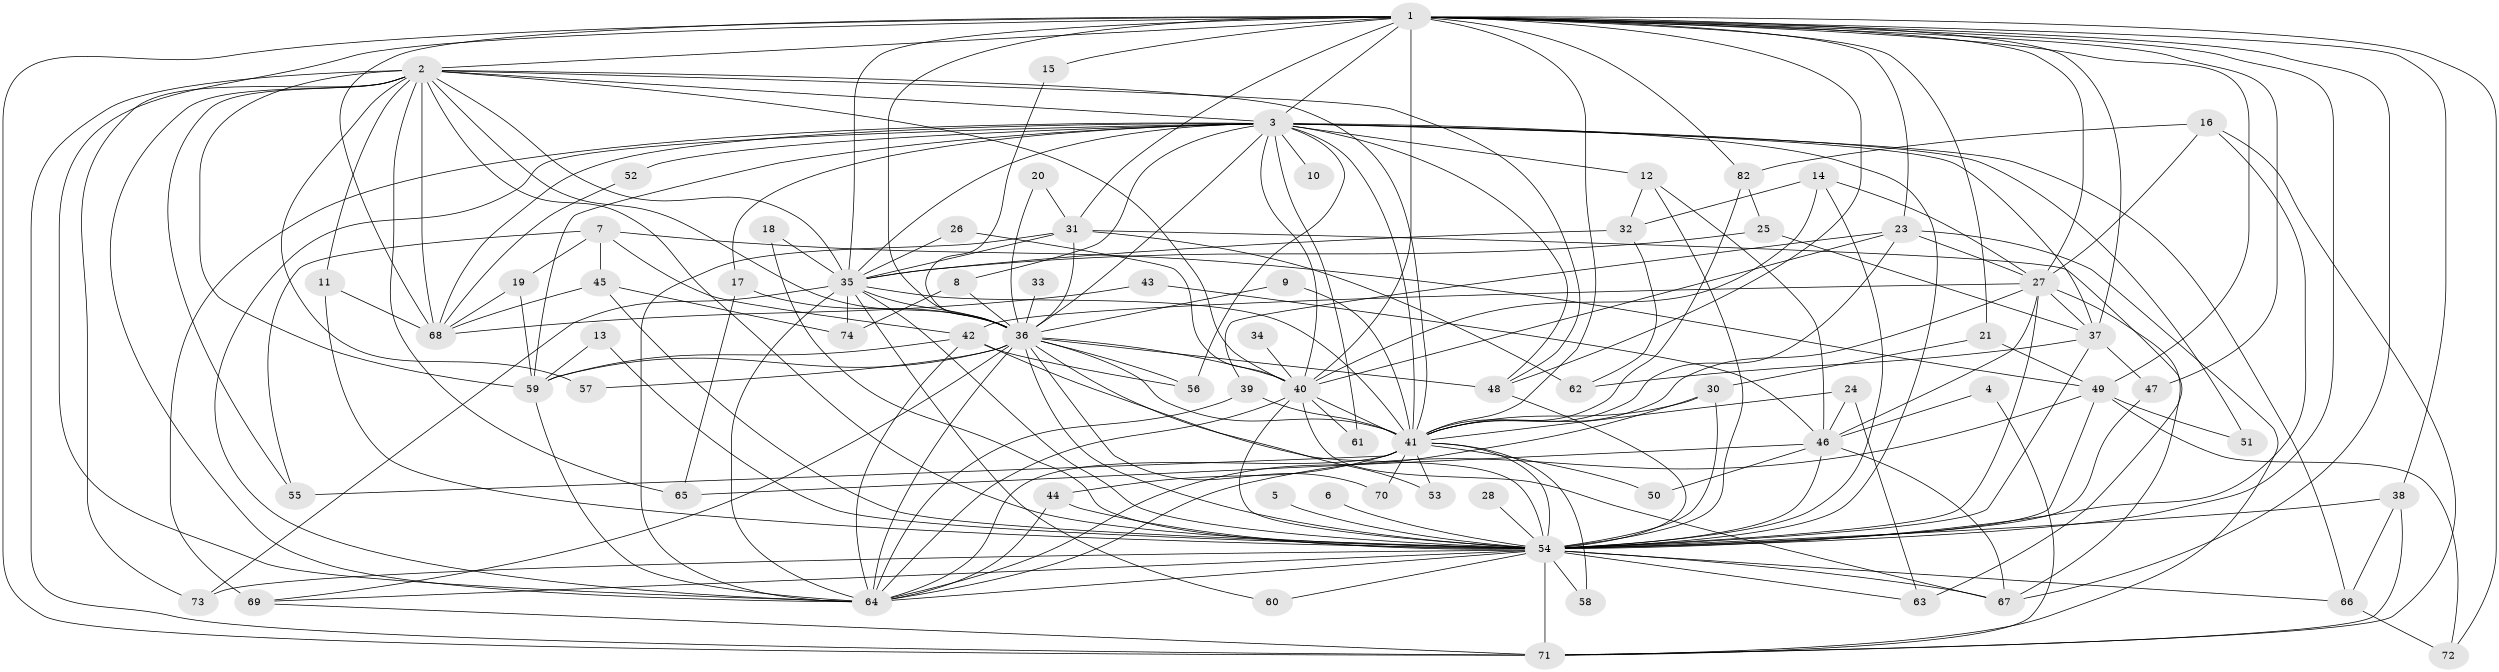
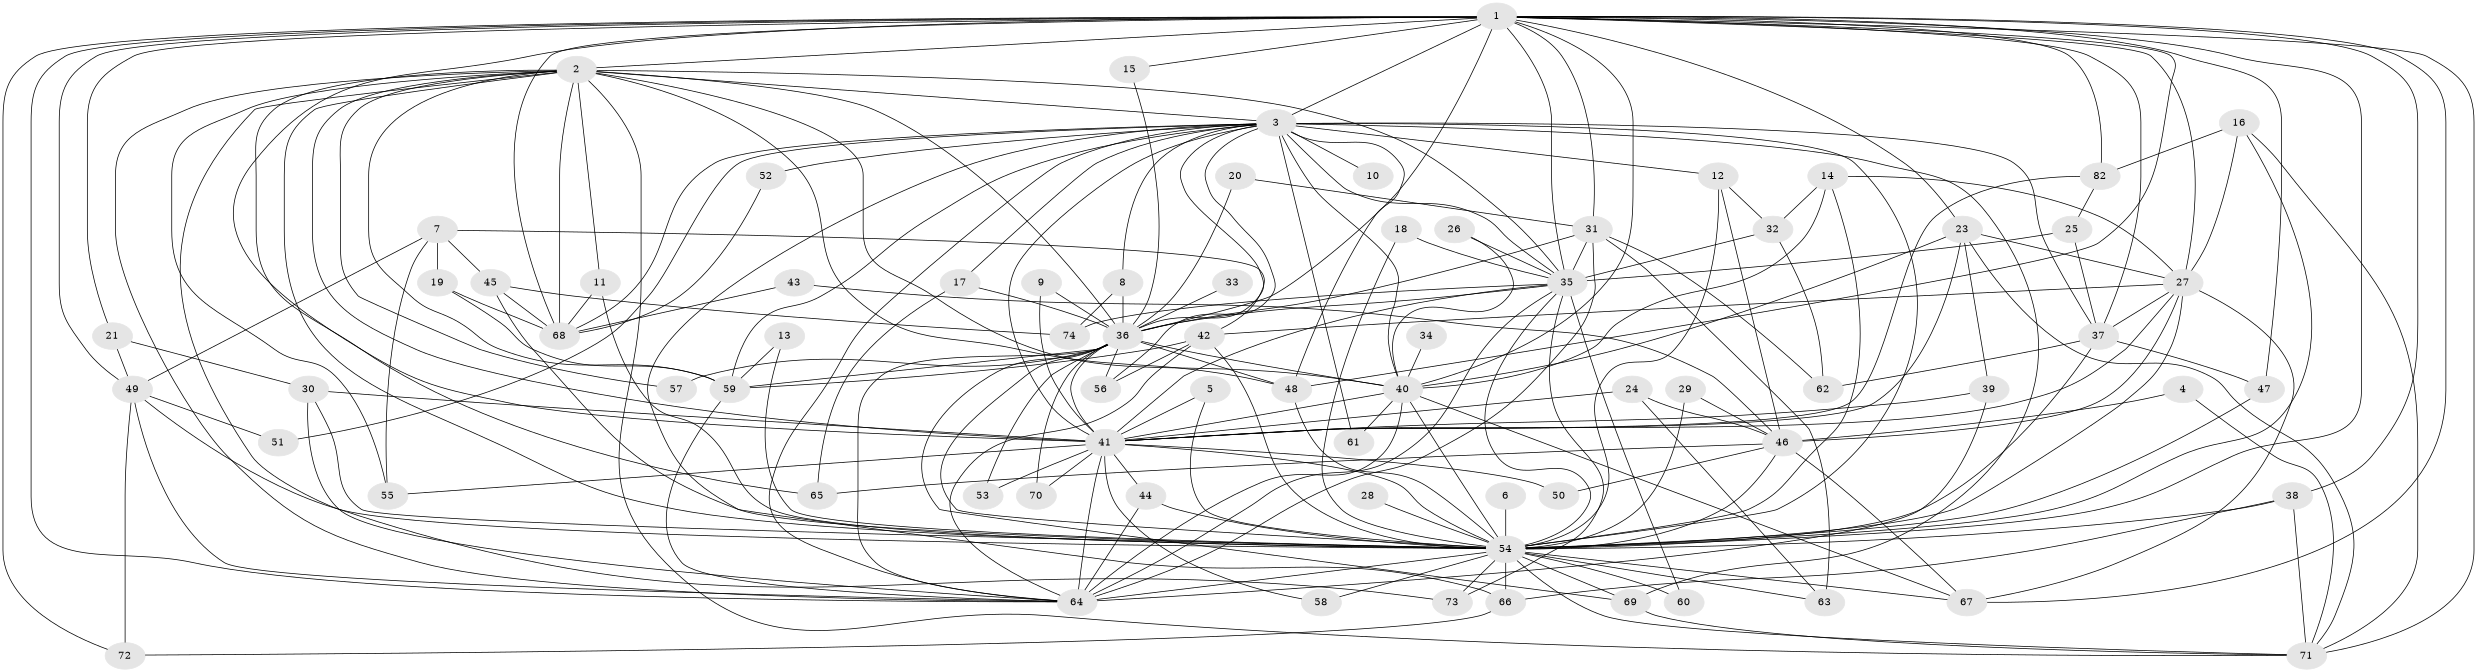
node "29": added
edge "5" -- "41": added
